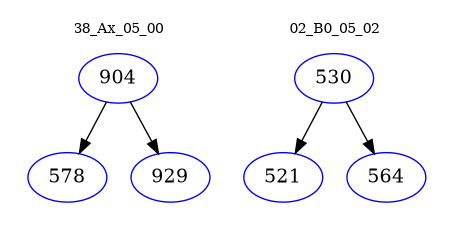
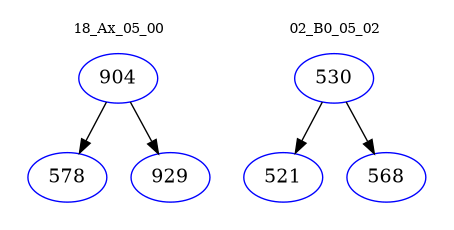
cluster "38_Ax_05_00": label "38_Ax_05_00" -> "18_Ax_05_00"
node "564": label "564" -> "568"
